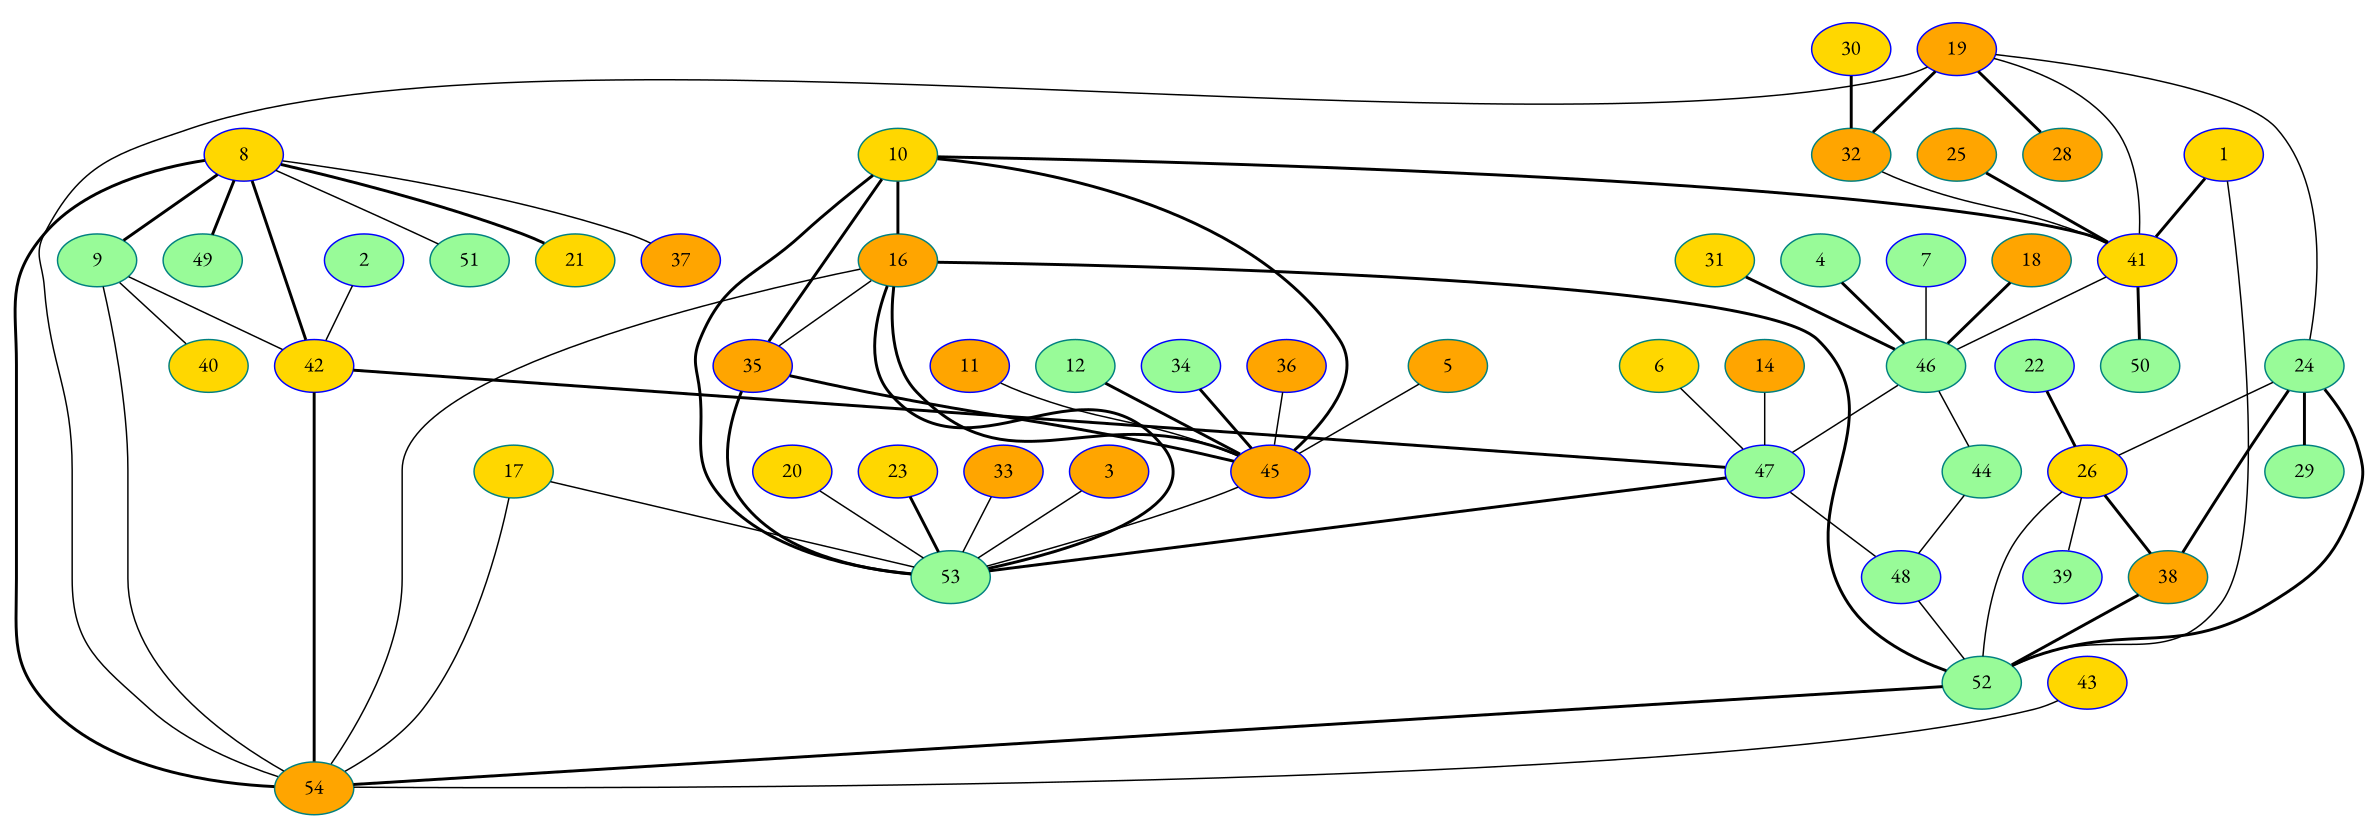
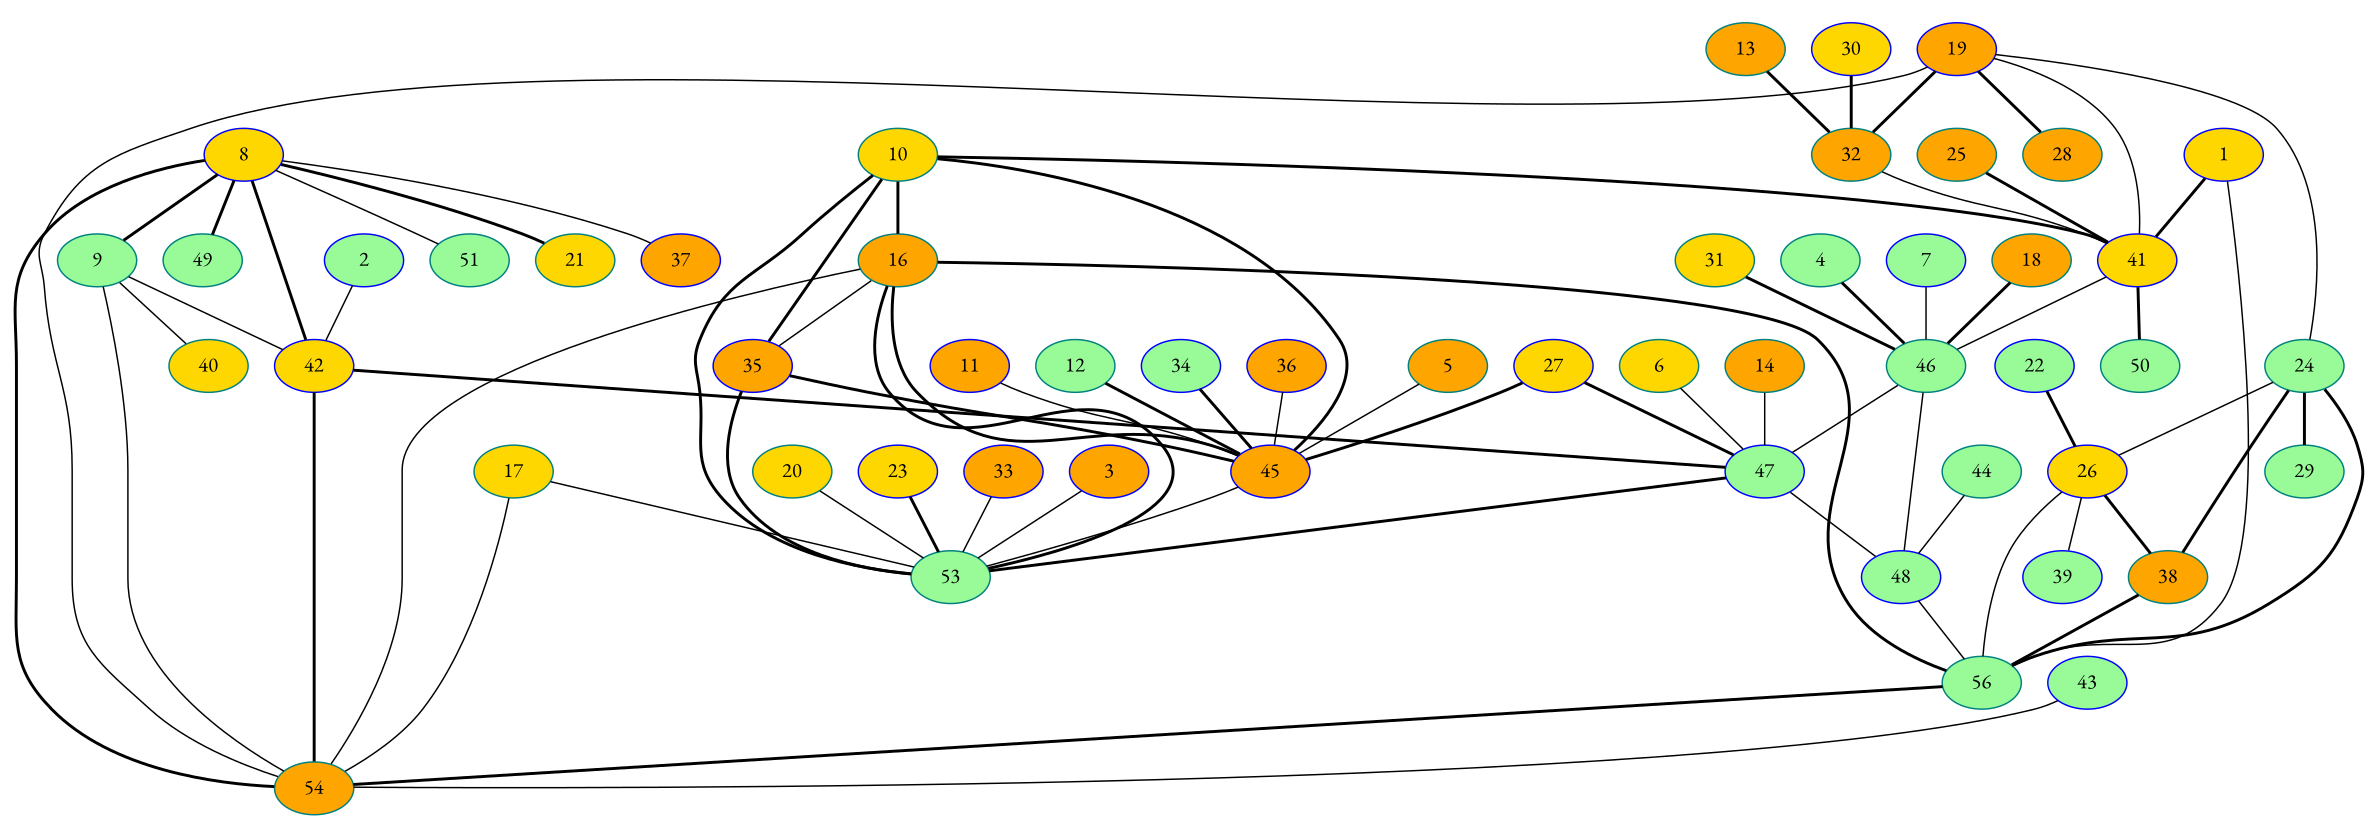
node "13": added
node "27": added
edge "46" -- "44": now "46" -- "48"
node "20": color blue -> teal
node "52": label "52" -> "56"
node "43": fillcolor gold -> palegreen
